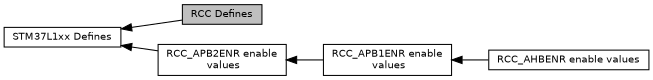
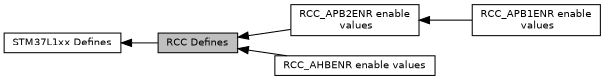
edge "RCC_APB2ENR enable values" -> "STM37L1xx Defines": now "RCC_APB2ENR enable values" -> "RCC Defines"
edge "RCC_AHBENR enable values" -> "RCC_APB1ENR enable values": now "RCC_AHBENR enable values" -> "RCC Defines"
